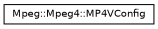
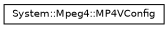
node "Mpeg::Mpeg4::MP4VConfig": label "Mpeg::Mpeg4::MP4VConfig" -> "System::Mpeg4::MP4VConfig"
